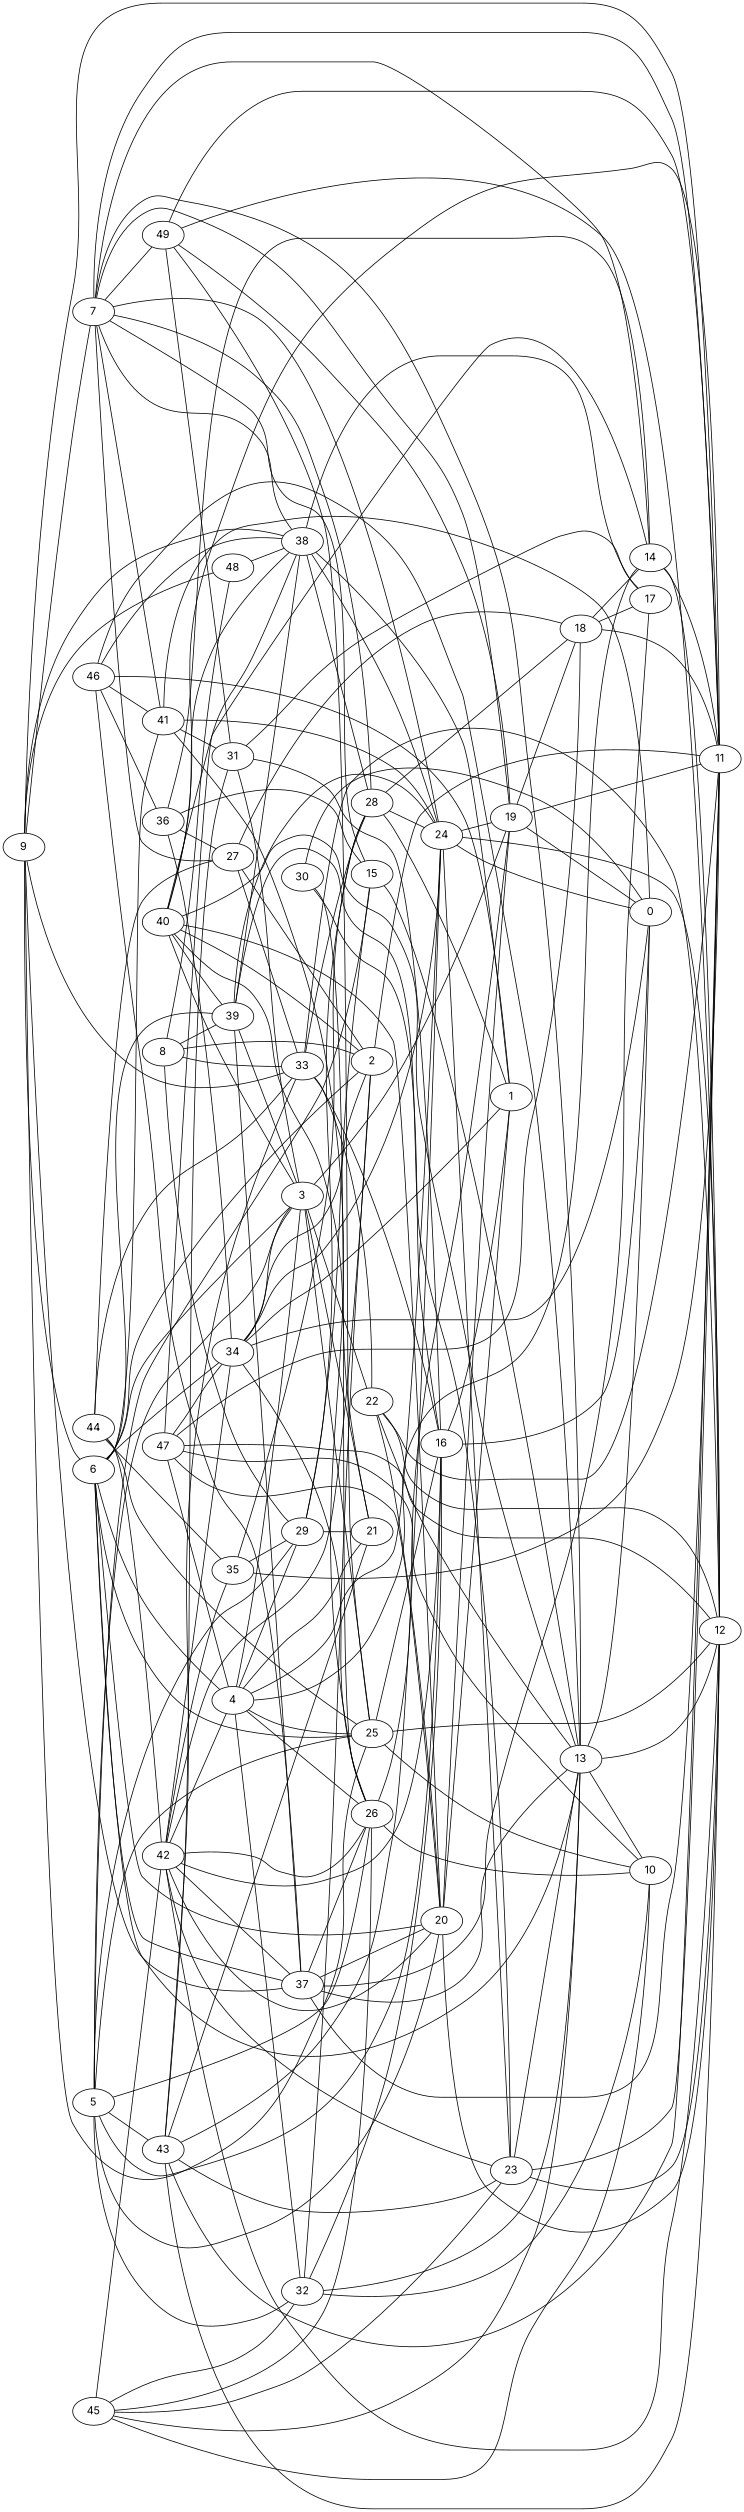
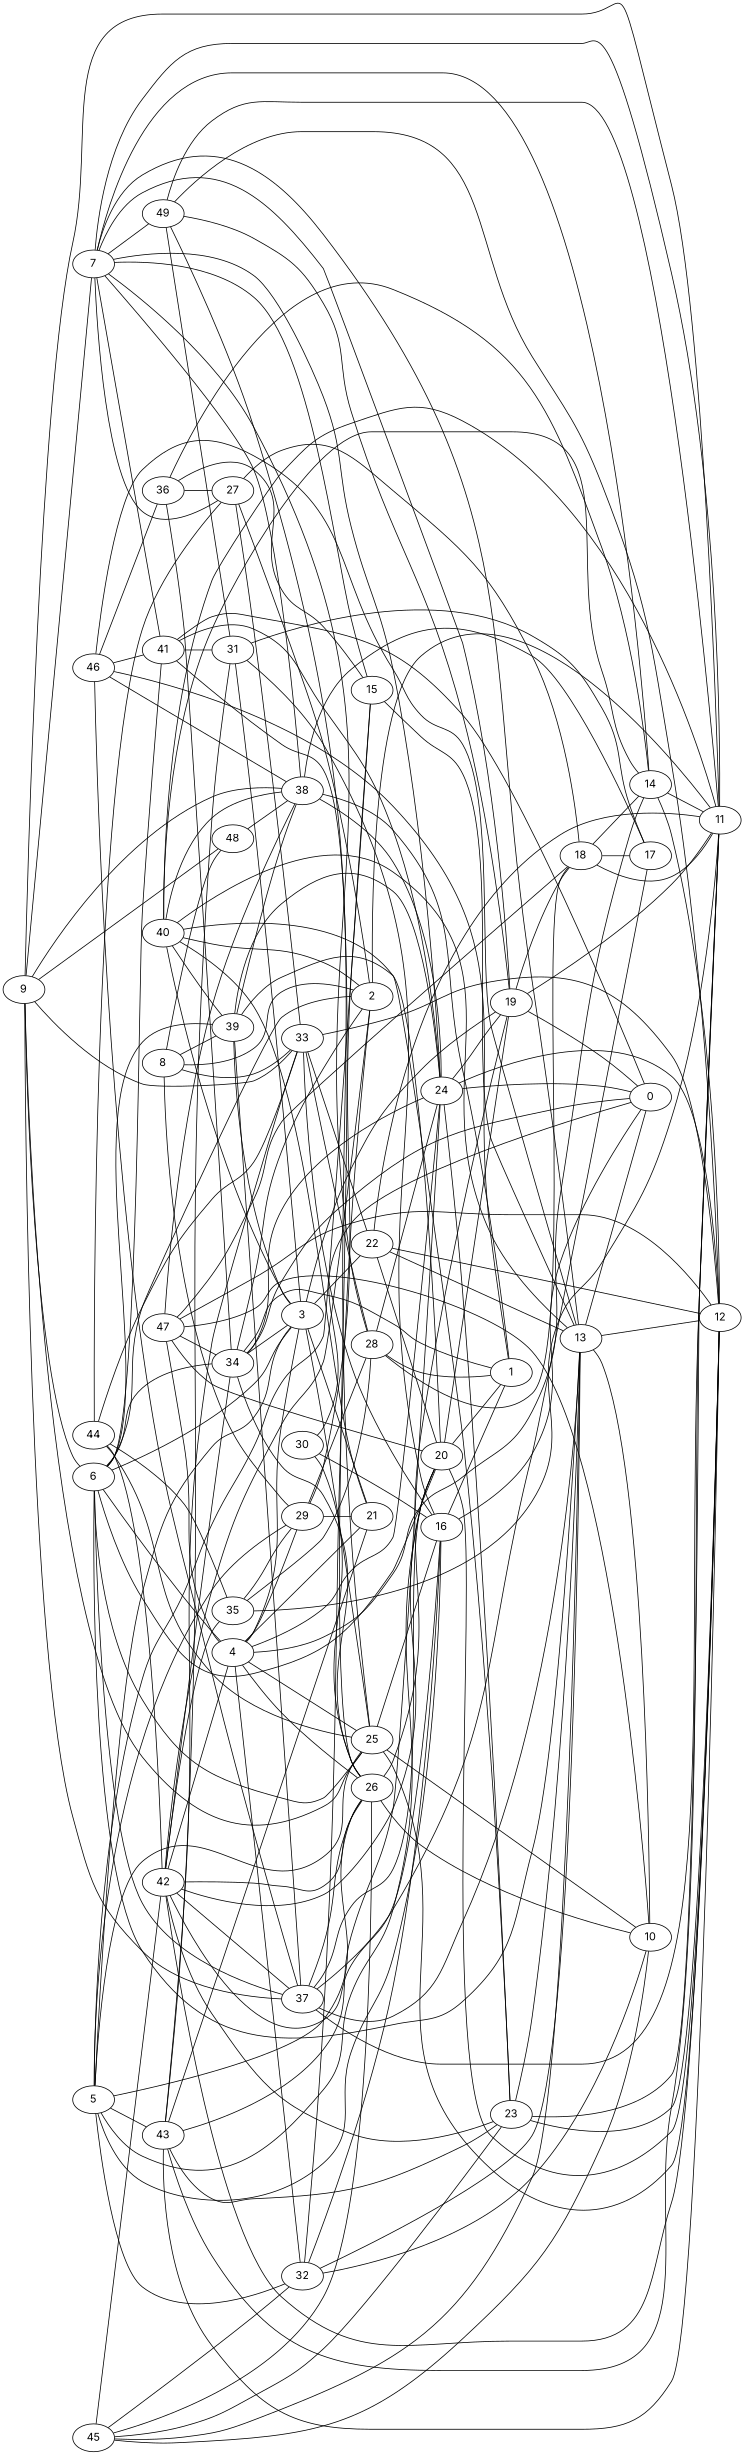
edge "38" -- "28": removed
